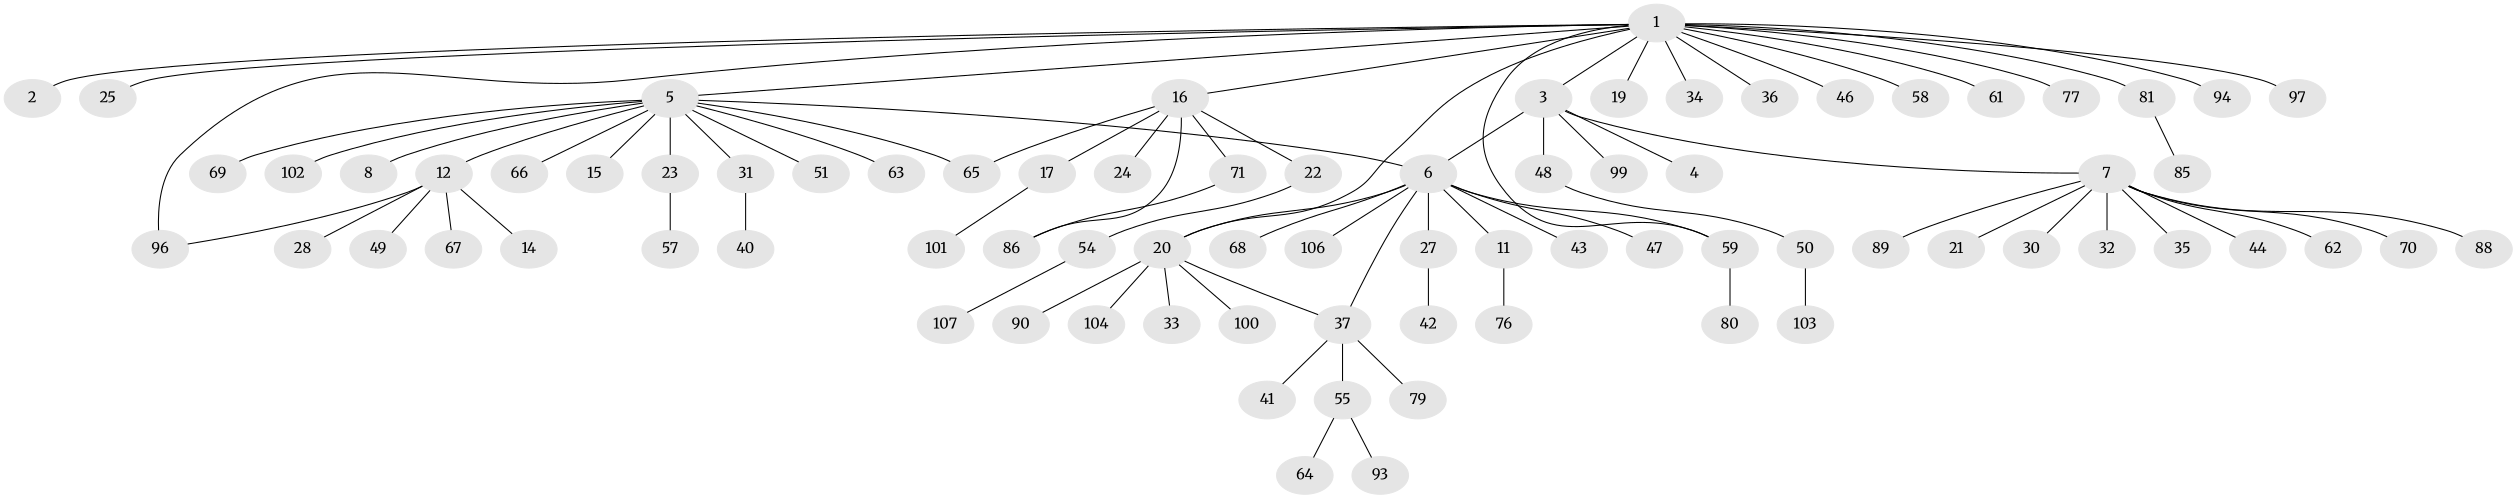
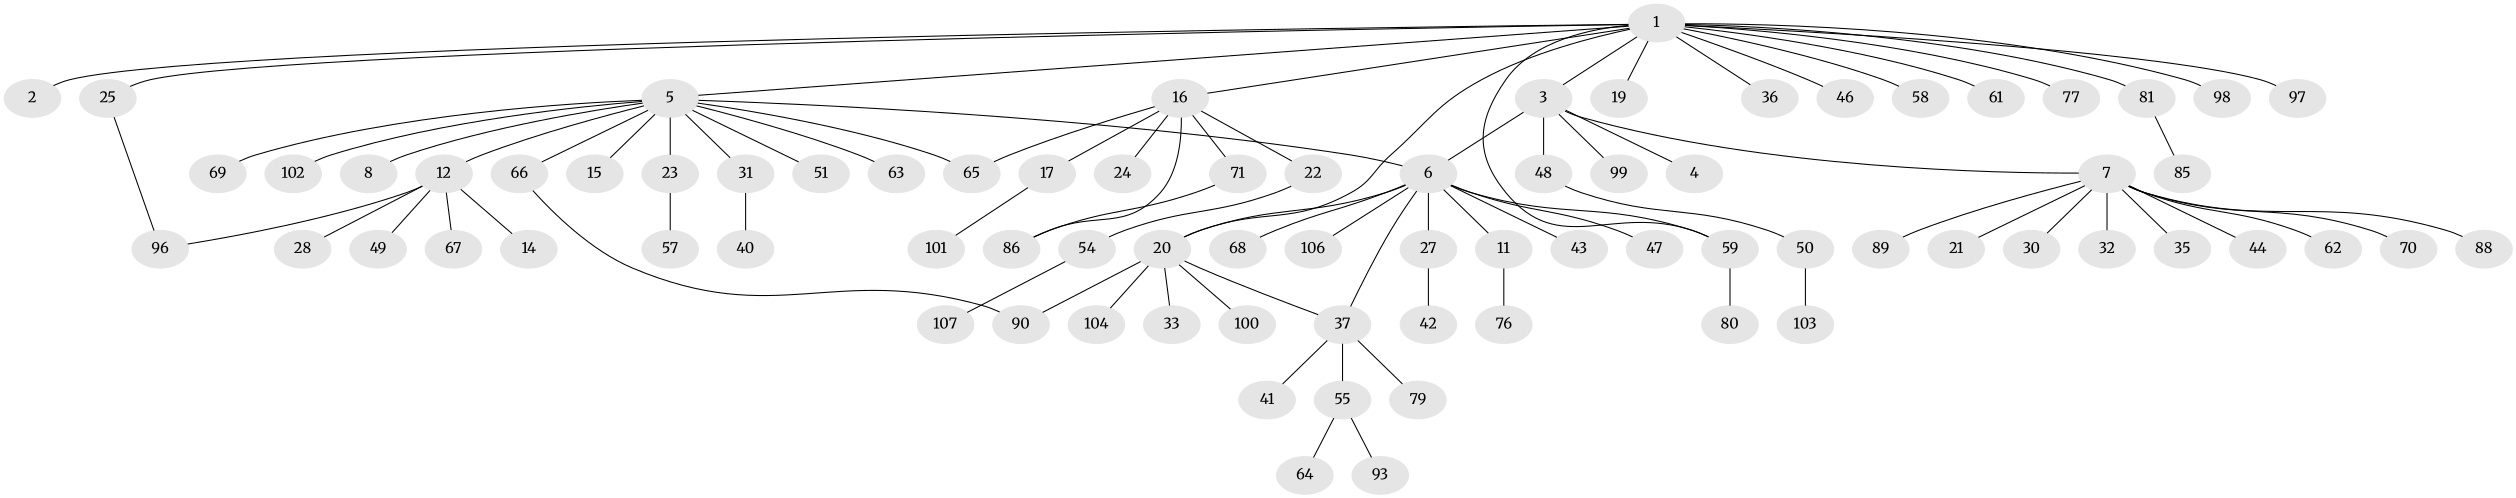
edge "1" -- "96": now "25" -- "96"
node "34": removed
node "94": label "94" -> "98"
edge "66" -- "90": added
